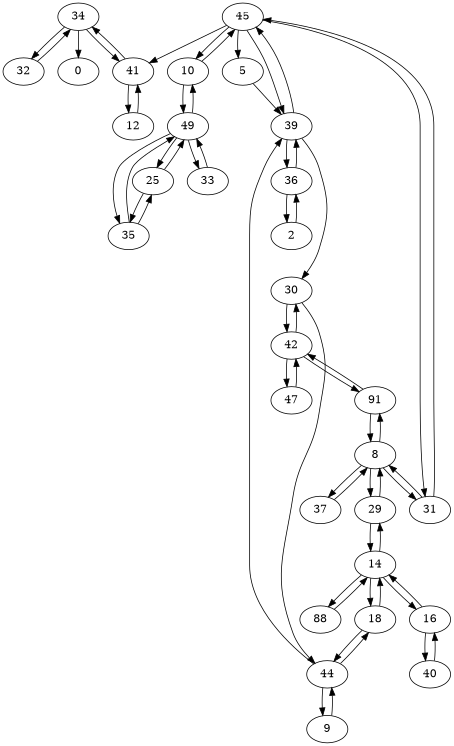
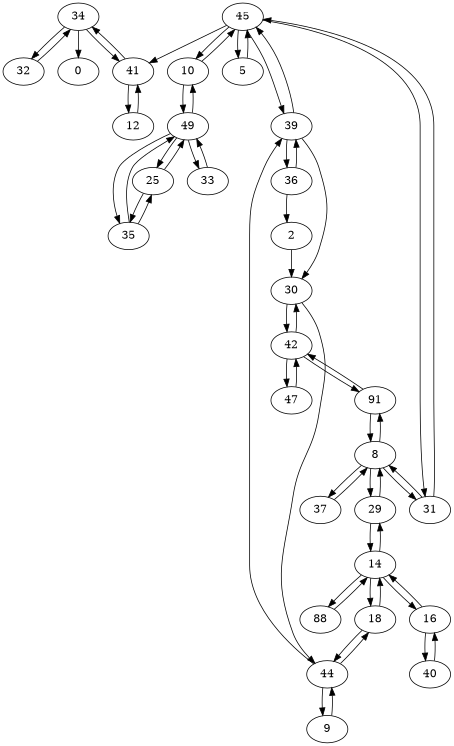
edge "5" -> "39": now "5" -> "45"
edge "2" -> "36": now "2" -> "30"
